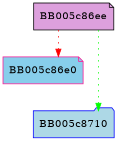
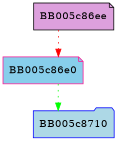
edge "BB005c86ee" -> "BB005c8710": now "BB005c86e0" -> "BB005c8710"
